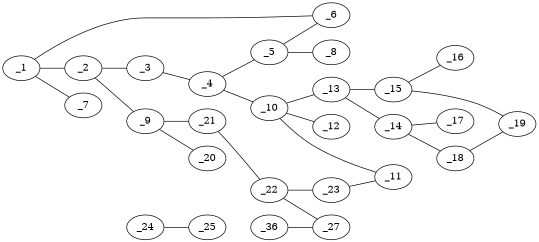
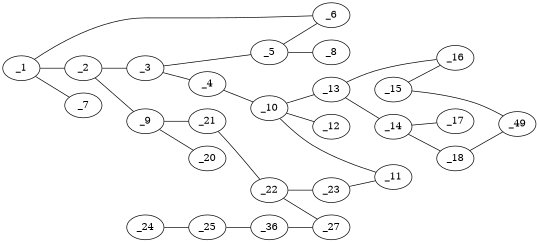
edge "_5" -- "_4": now "_5" -- "_3"
edge "_13" -- "_15": now "_13" -- "_16"
node "_19": label "_19" -> "_49"
edge "_25" -- "_36": added
